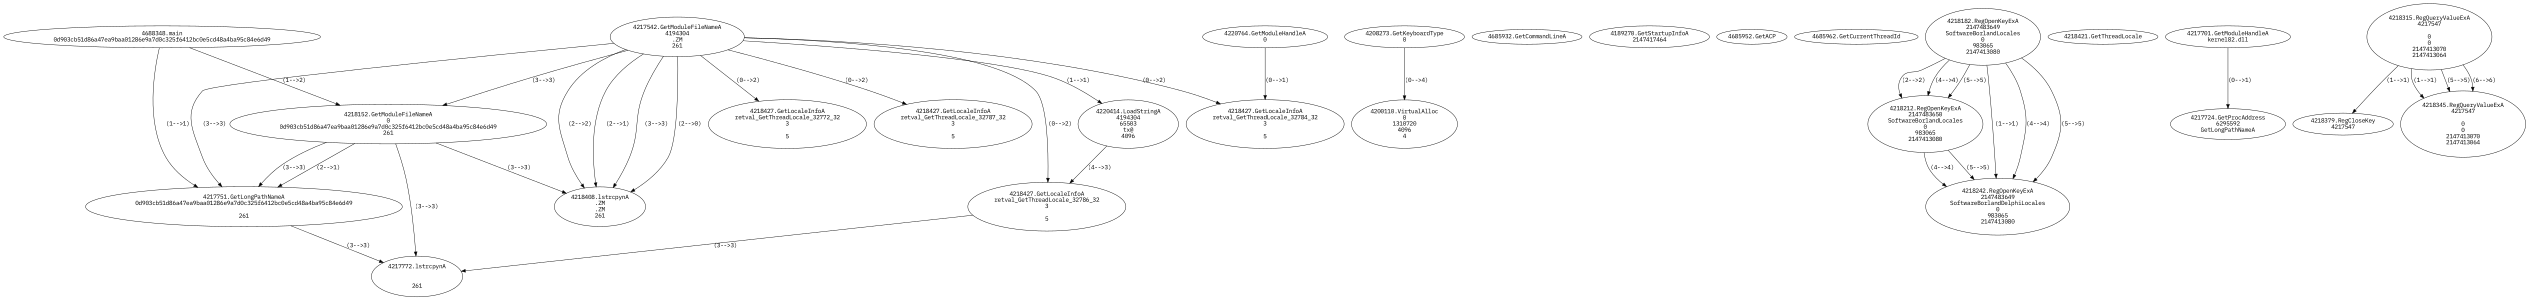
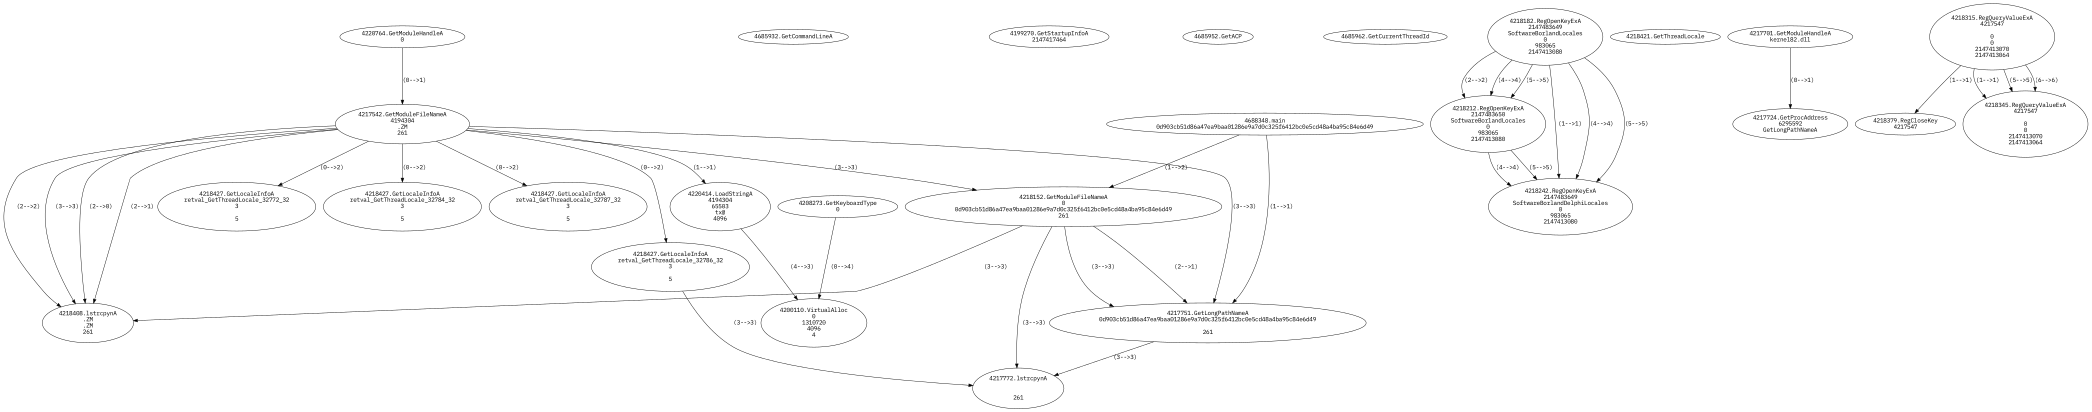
node "4189270.GetStartupInfoA 2147417464": label "4189270.GetStartupInfoA 2147417464" -> "4199270.GetStartupInfoA 2147417464"
edge "4220764.GetModuleHandleA 0" -> "4218427.GetLocaleInfoA retval_GetThreadLocale_32784_32 3 5": now "4220764.GetModuleHandleA 0" -> "4217542.GetModuleFileNameA 4194304 .ZM 261"
edge "4220414.LoadStringA 4194304 65503 tx@ 4096" -> "4218427.GetLocaleInfoA retval_GetThreadLocale_32786_32 3 5": now "4220414.LoadStringA 4194304 65503 tx@ 4096" -> "4200110.VirtualAlloc 0 1310720 4096 4"
